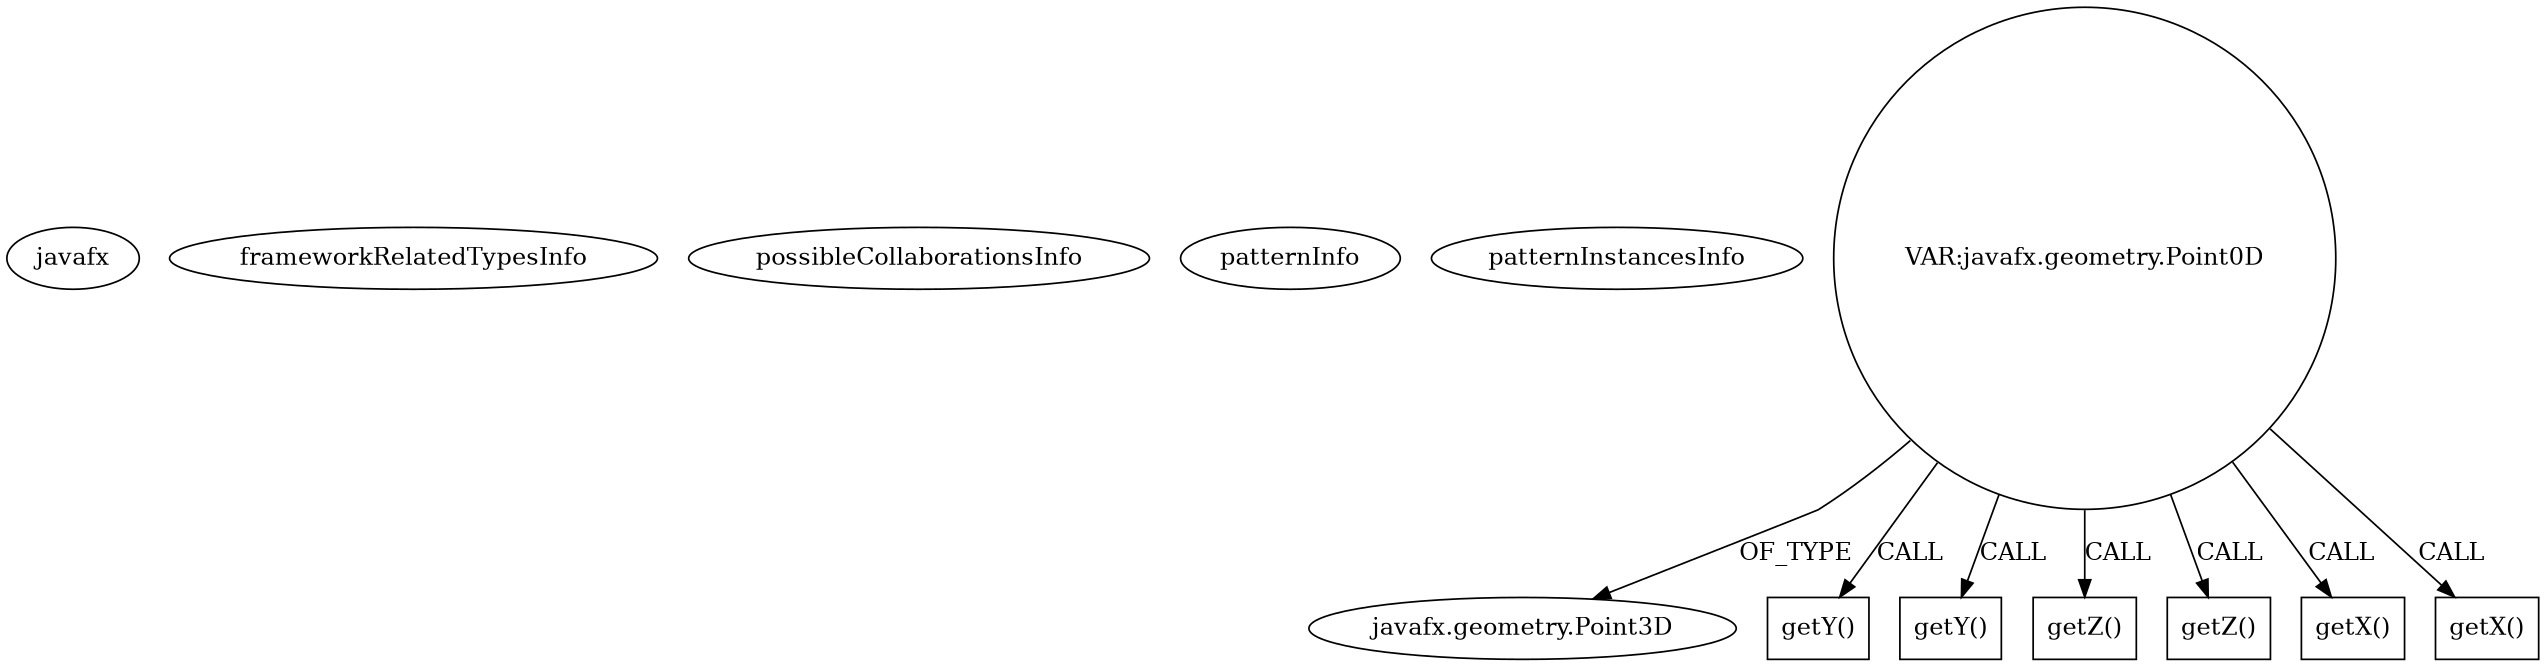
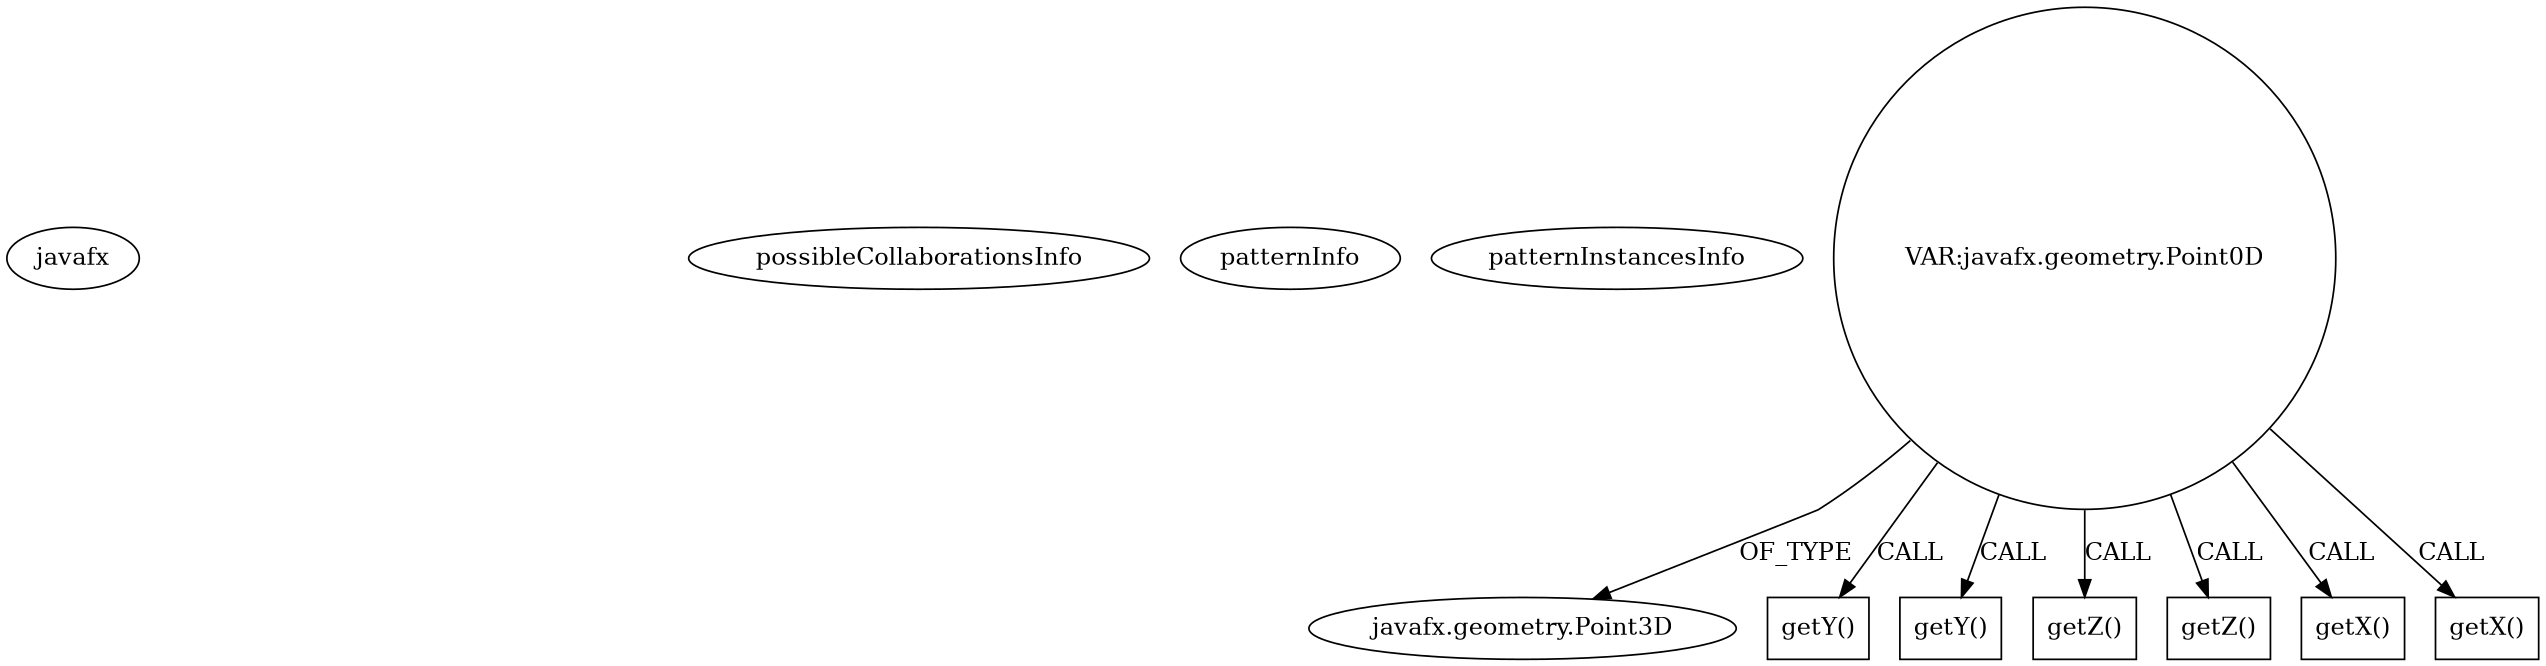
node "frameworkRelatedTypesInfo": removed
